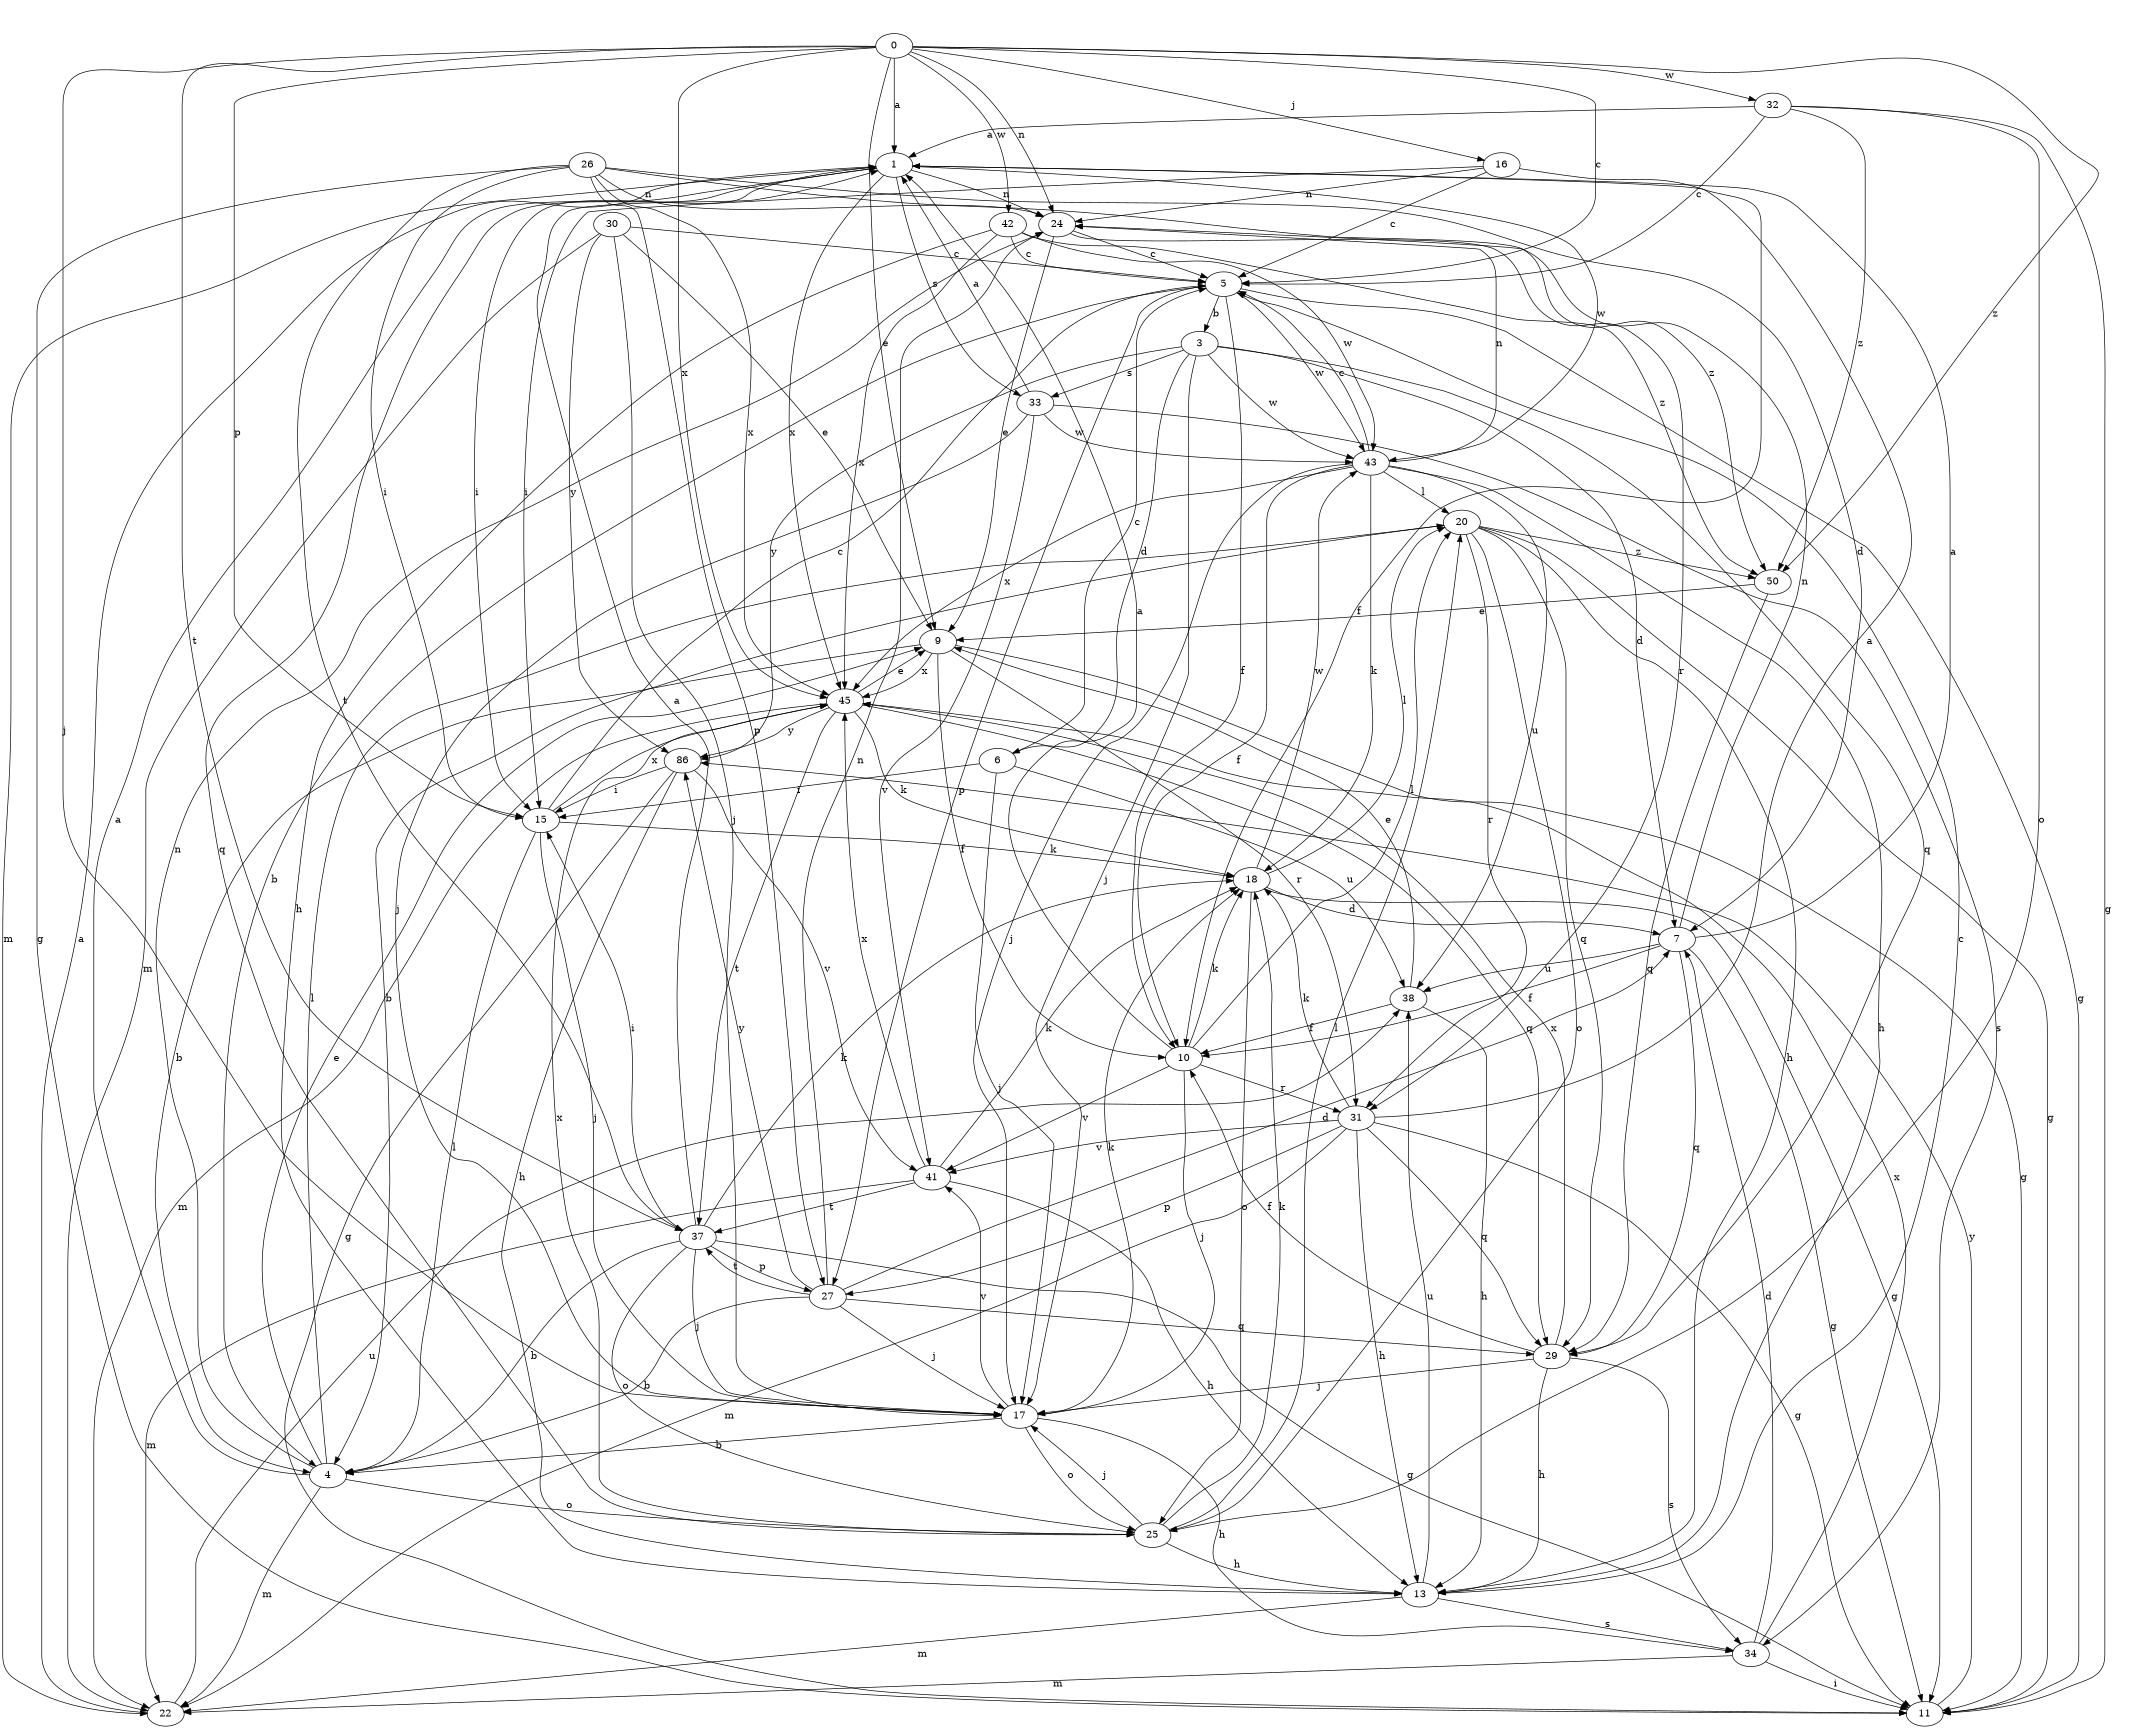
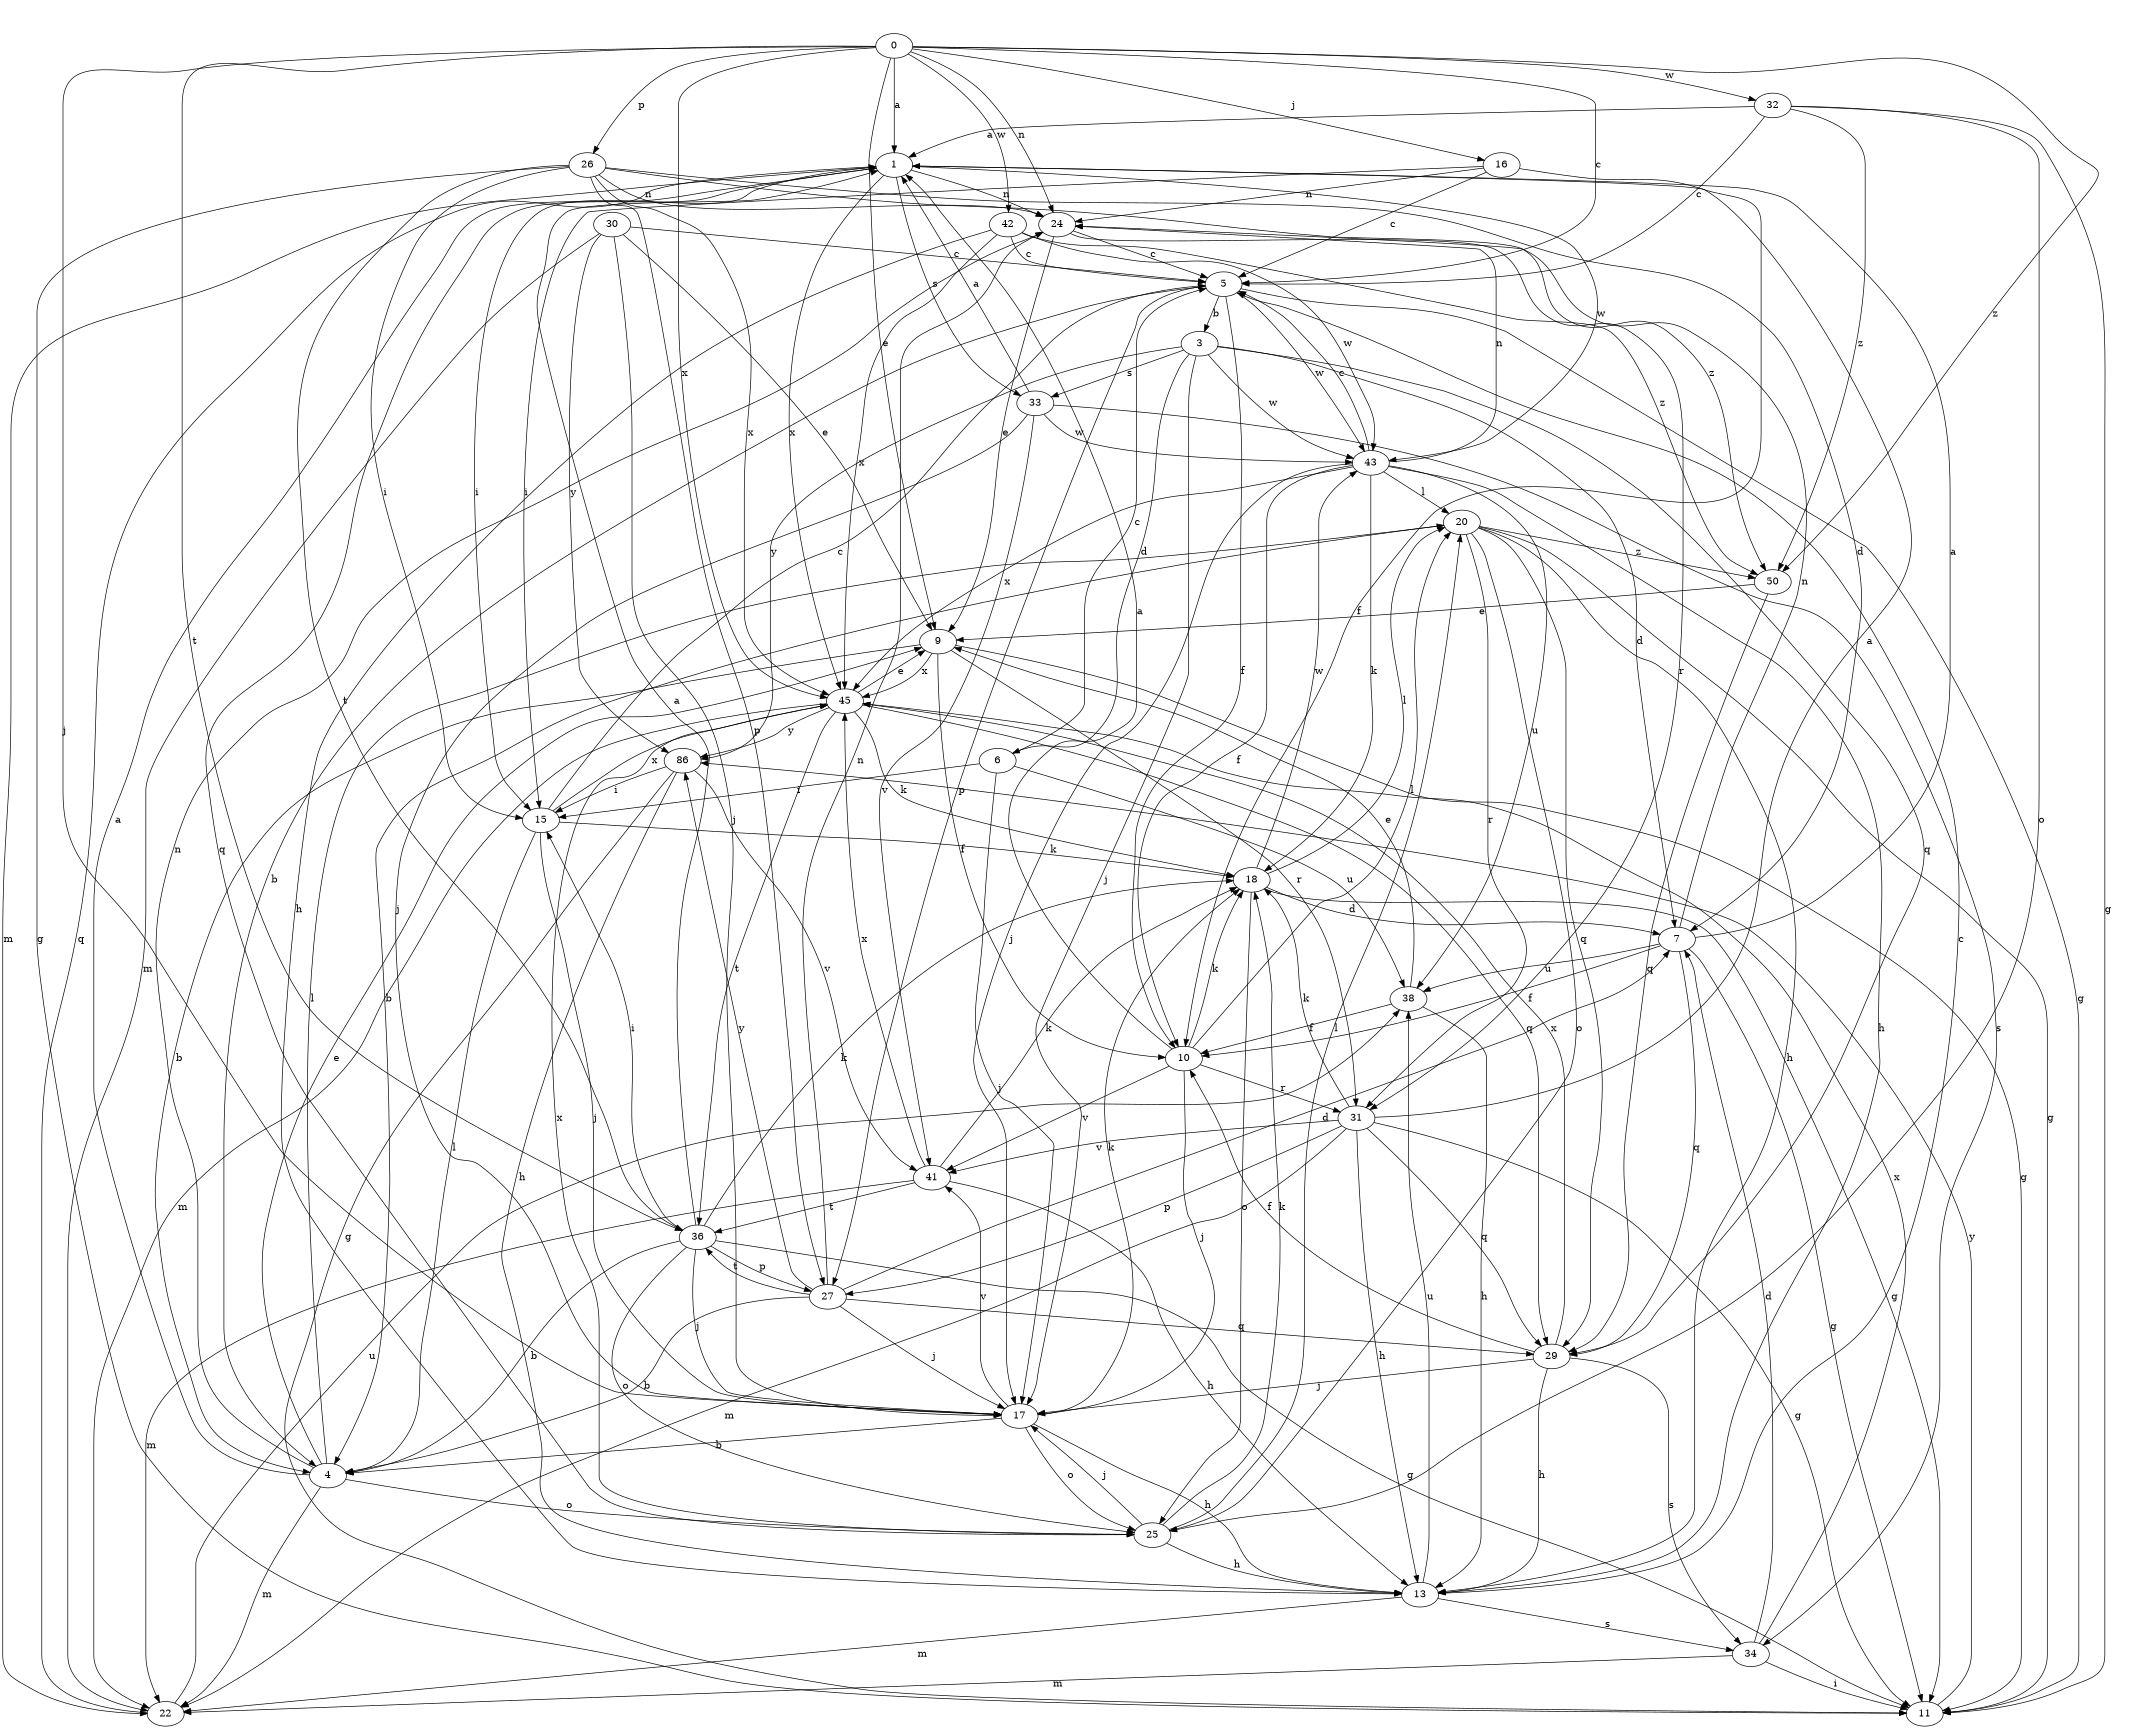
edge "0" -> "15": now "0" -> "26"
edge "22" -> "1": label "a" -> "q"
node "37": label "37" -> "36"
edge "17" -> "34": now "17" -> "13"
